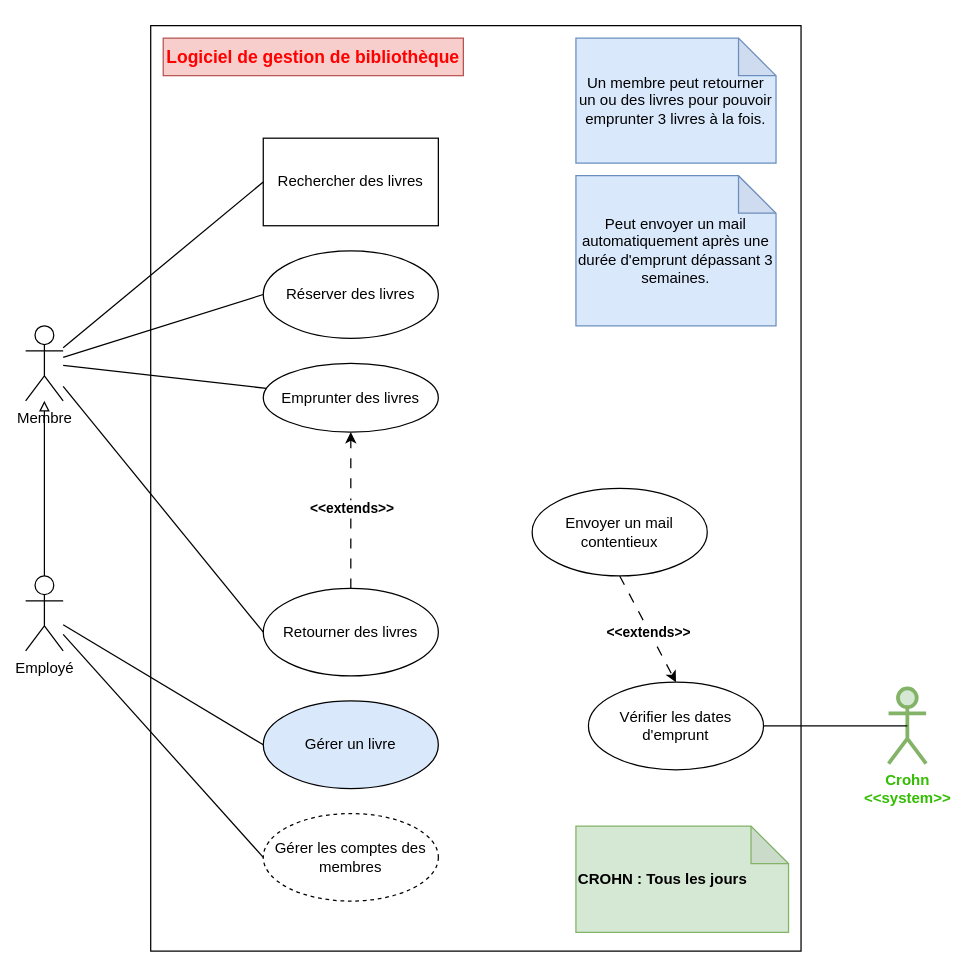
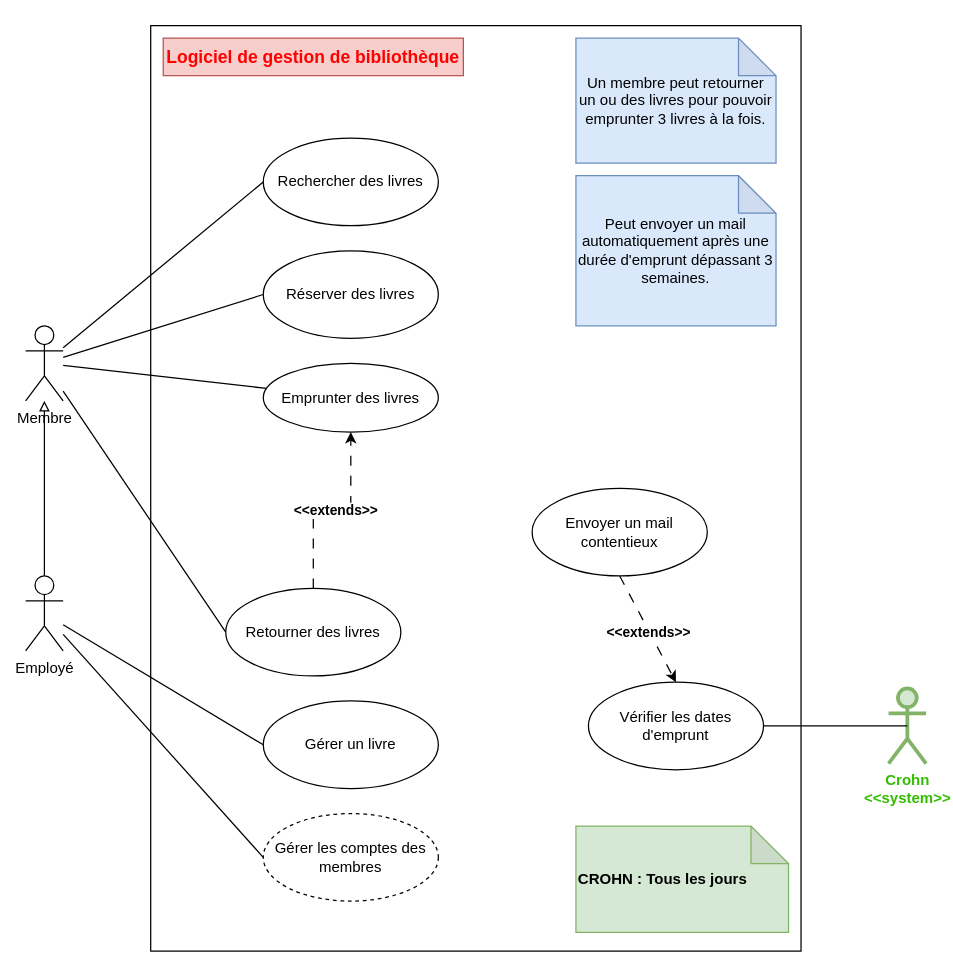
node "Rechercher des livres": shape rectangle -> ellipse
node "Retourner des livres": moved (351, 632) -> (313, 632)
node "Gérer un livre": fillcolor #dae8fc -> #ffffff
